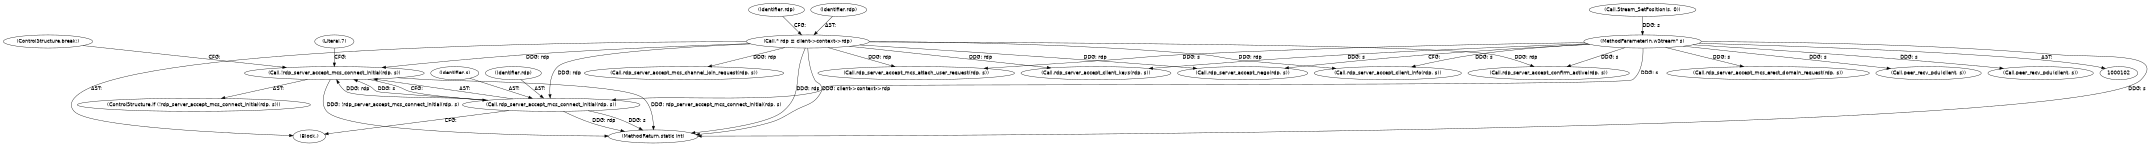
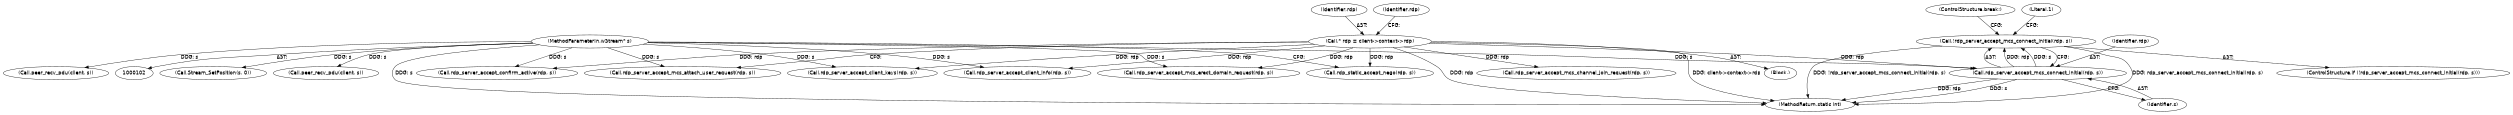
edge "(Call,Stream_SetPosition(s, 0))" -> "(MethodParameterIn,wStream* s)": reversed
node "(Literal,7)": label "(Literal,7)" -> "(Literal,1)"
edge "(Call,* rdp = client->context->rdp)" -> "(Call,!rdp_server_accept_mcs_connect_initial(rdp, s))": now "(Call,* rdp = client->context->rdp)" -> "(Call,rdp_server_accept_mcs_erect_domain_request(rdp, s))"
edge "(Call,* rdp = client->context->rdp)" -> "(Call,rdp_server_accept_mcs_attach_user_request(rdp, s))": label "DDG: rdp" -> "CFG: "
node "(Call,rdp_server_accept_nego(rdp, s))": label "(Call,rdp_server_accept_nego(rdp, s))" -> "(Call,rdp_static_accept_nego(rdp, s))"
edge "(Call,rdp_server_accept_mcs_connect_initial(rdp, s))" -> "(Block,)": now "(Call,rdp_server_accept_mcs_connect_initial(rdp, s))" -> "(Identifier,s)"
